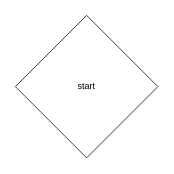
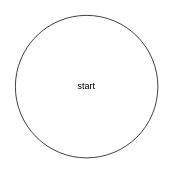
node "start": shape diamond -> ellipse
